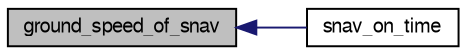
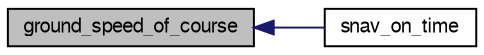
node "ground_speed_of_snav": label "ground_speed_of_snav" -> "ground_speed_of_course"
